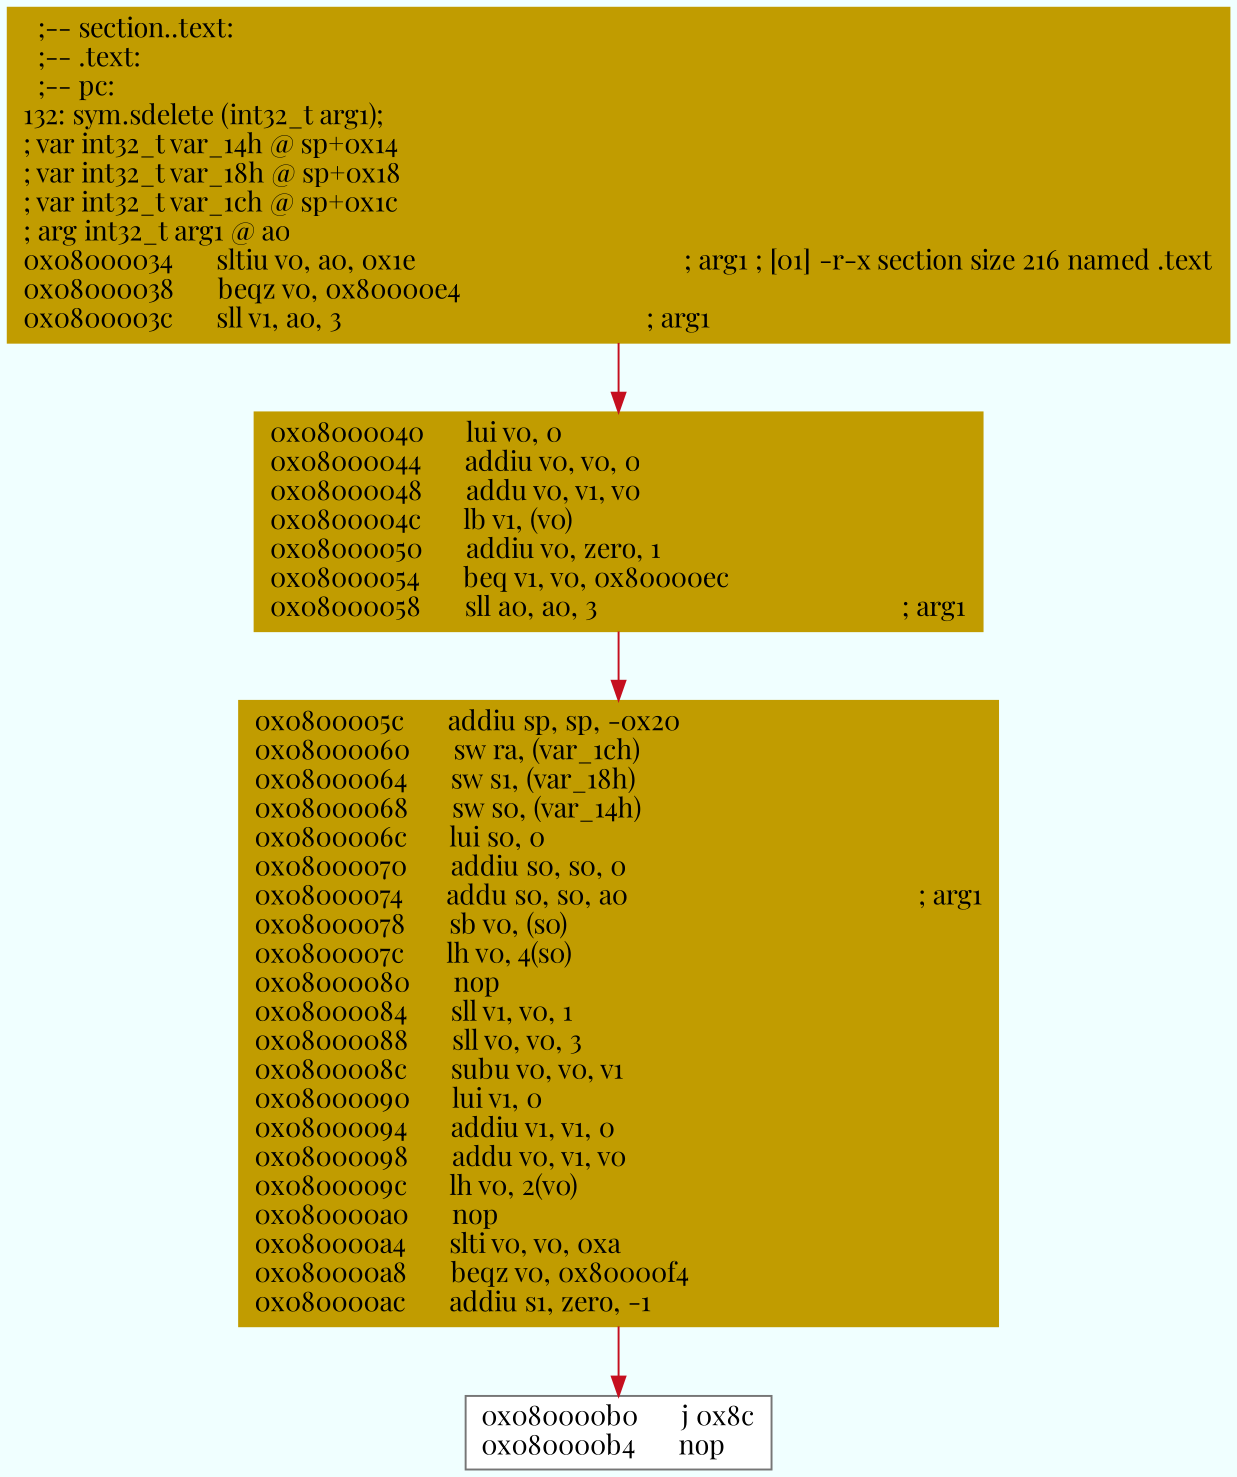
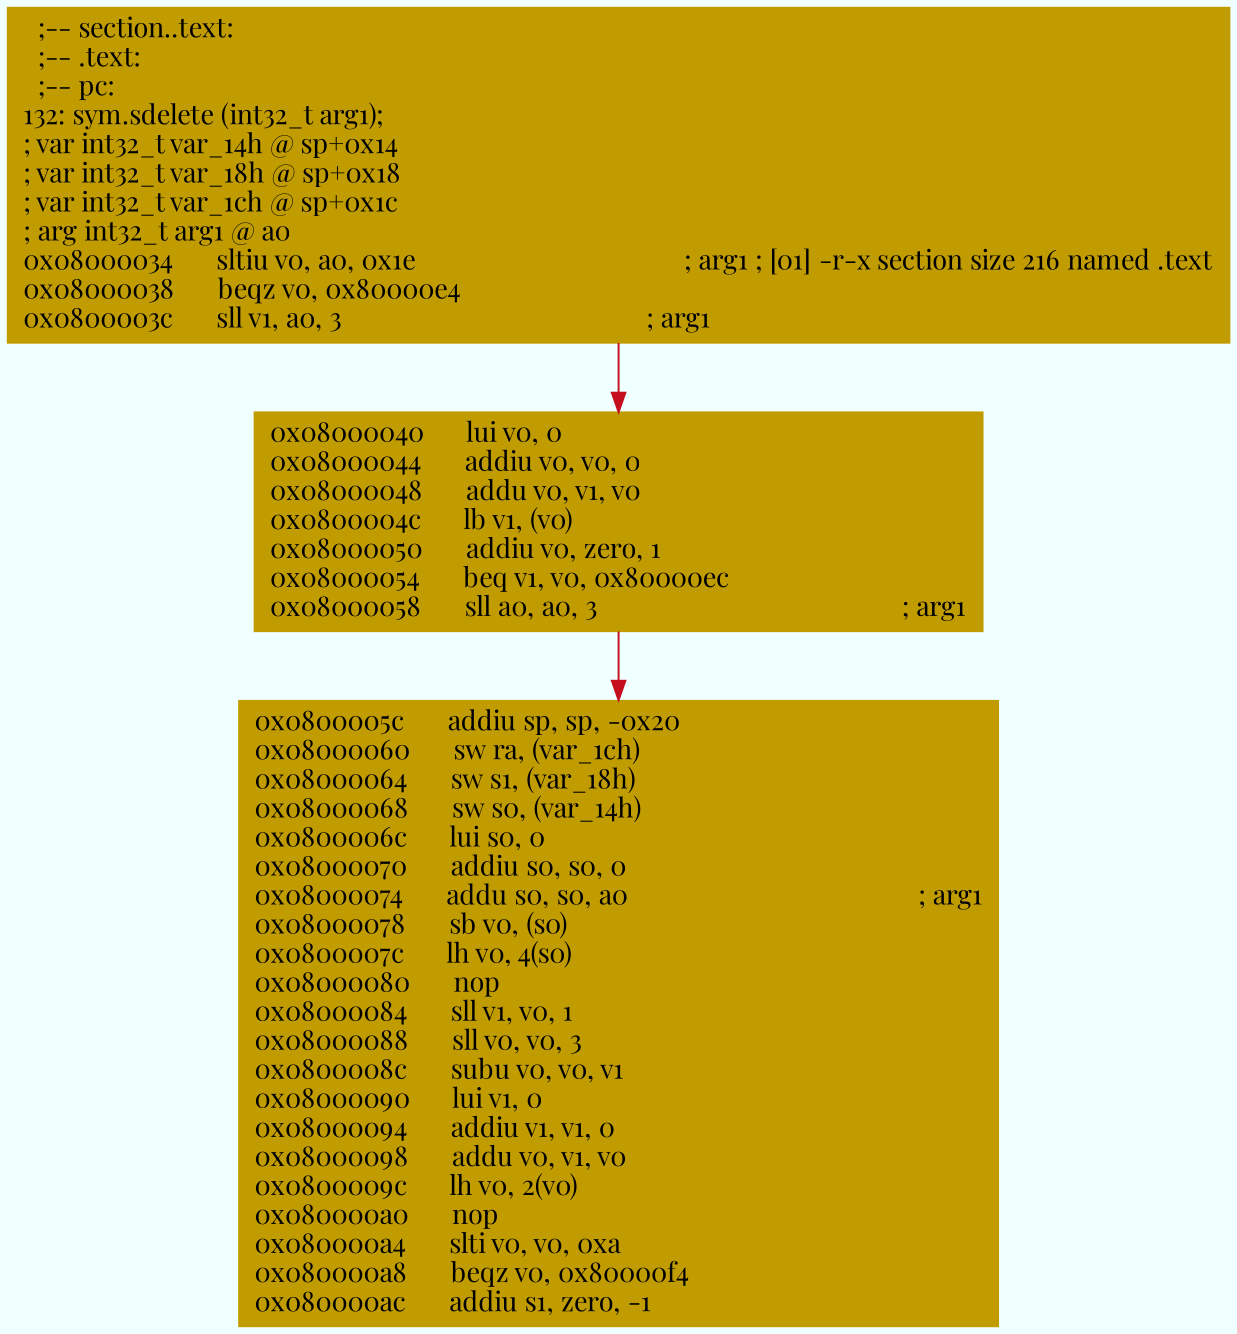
node "0x080000b0      j 0x8c 0x080000b4      nop": removed
